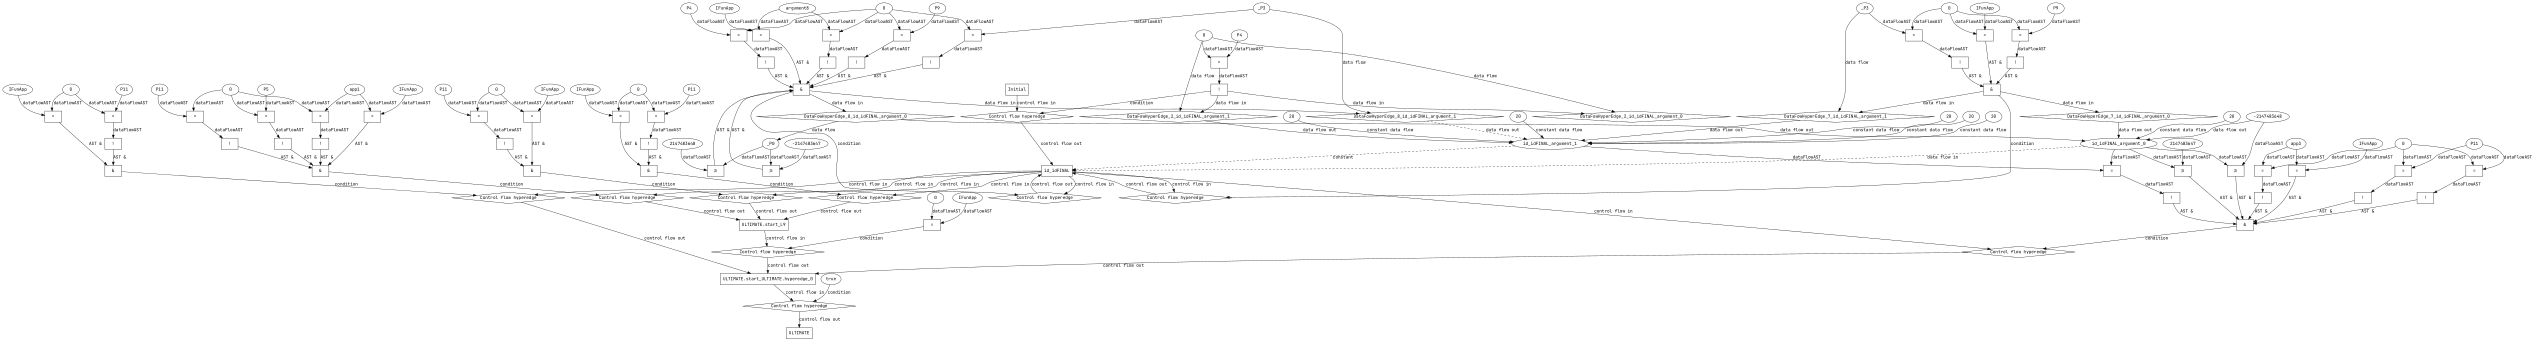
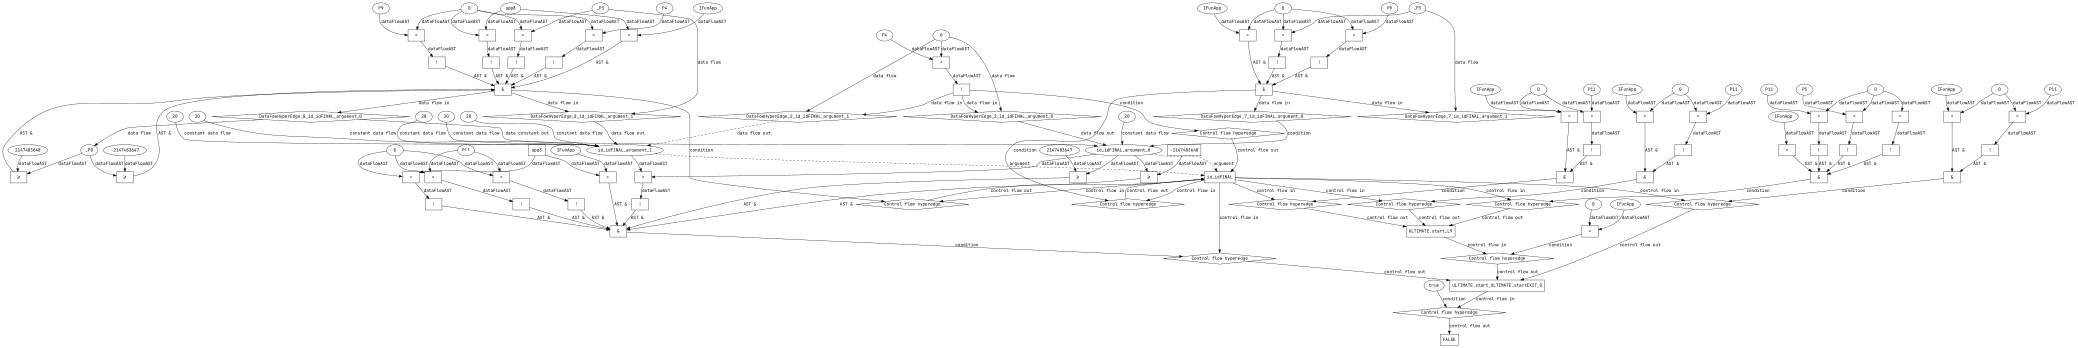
node "argument8": label "argument8" -> "app8"
node "app1": removed
node "Initial": removed
node "-2147483648": shape ellipse -> box
edge "DataFowHyperEdge_8_id_idFINAL_argument_1" -> "id_idFINAL_argument_1": style dashed -> solid
edge "DataFowHyperEdge_7_id_idFINAL_argument_1" -> "id_idFINAL_argument_1": removed, label "data flow out"
edge "DataFowHyperEdge_8_id_idFINAL_argument_0" -> "id_idFINAL_argument_0": label "data flow out" -> "data constant out"
edge "DataFowHyperEdge_7_id_idFINAL_argument_0" -> "id_idFINAL_argument_0": label "data flow out" -> "condition"
edge "-2147483648" -> "id_idFINAL_argument_0": now "DataFowHyperEdge_2_id_idFINAL_argument_0" -> "id_idFINAL_argument_0"
edge "DataFowHyperEdge_2_id_idFINAL_argument_1" -> "id_idFINAL_argument_1": style solid -> dashed
node "app3": shape ellipse -> box
edge "id_idFINAL_argument_1" -> "id_idFINAL": label "constant" -> "argument"
edge "id_idFINAL_argument_0" -> "id_idFINAL": label "data flow in" -> "argument"
node "ULTIMATE.start_ULTIMATE.hyperedge_0": label "ULTIMATE.start_ULTIMATE.hyperedge_0" -> "ULTIMATE.start_ULTIMATE.startEXIT_0"
node "ULTIMATE": label "ULTIMATE" -> "FALSE"
